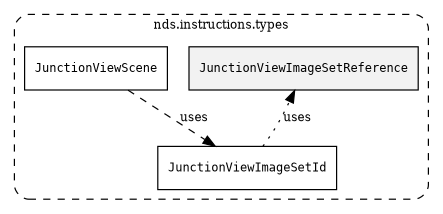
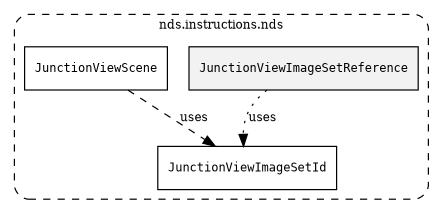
cluster "nds.instructions.types": label "nds.instructions.types" -> "nds.instructions.nds"
edge "JunctionViewImageSetId" -> "JunctionViewImageSetReference": reversed
